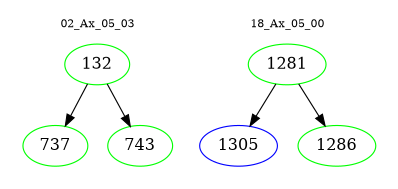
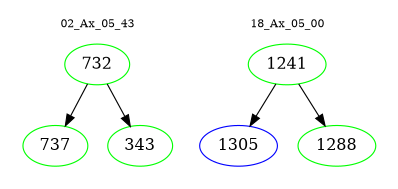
cluster "02_Ax_05_03": label "02_Ax_05_03" -> "02_Ax_05_43"
node "132": label "132" -> "732"
node "1281": label "1281" -> "1241"
node "743": label "743" -> "343"
node "1286": label "1286" -> "1288"
